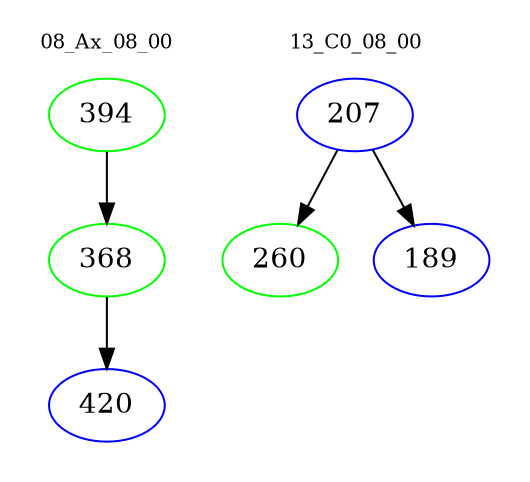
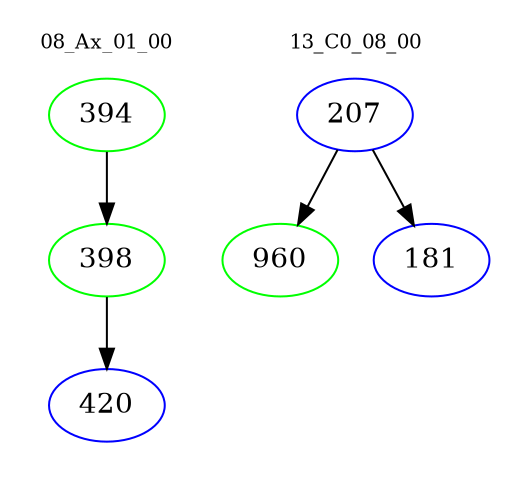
cluster "08_Ax_08_00": label "08_Ax_08_00" -> "08_Ax_01_00"
node "368": label "368" -> "398"
node "260": label "260" -> "960"
node "189": label "189" -> "181"
